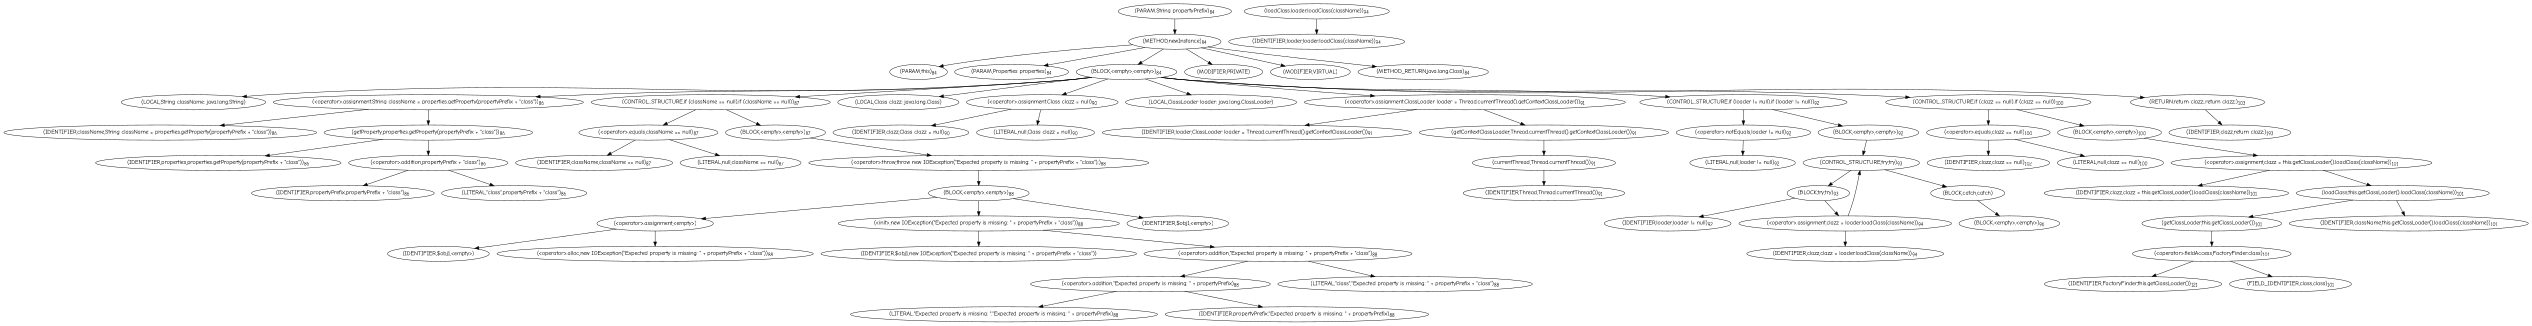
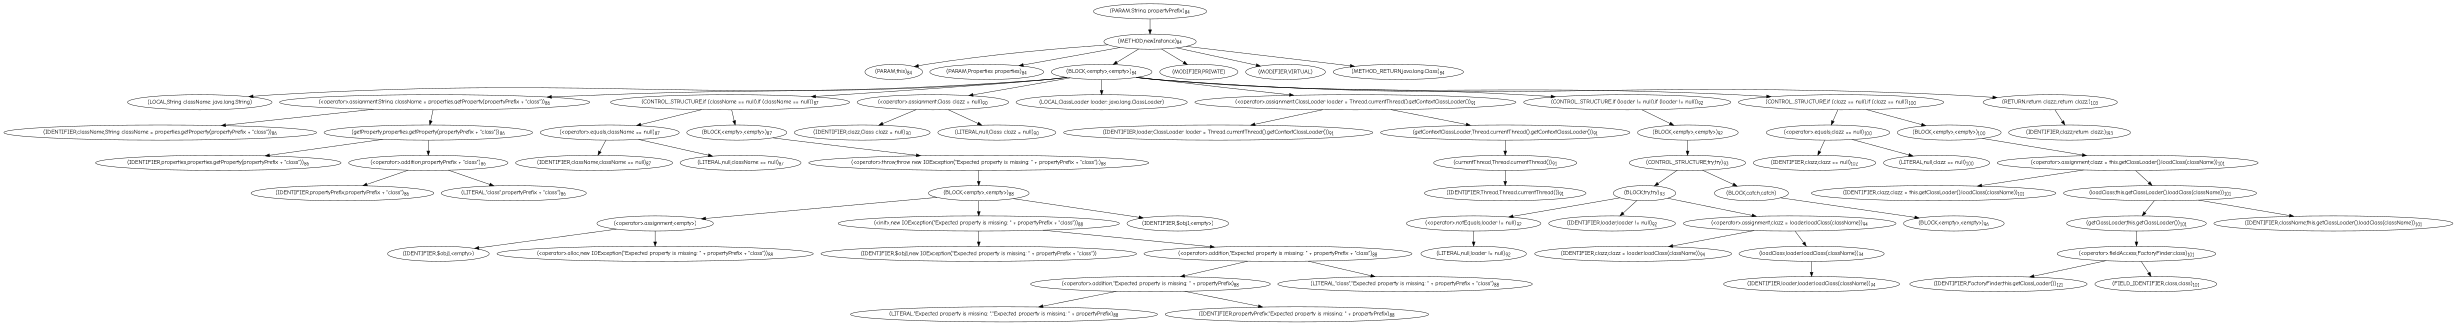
node "(LOCAL,Class clazz: java.lang.Class)": removed
edge "(CONTROL_STRUCTURE,if (loader != null),if (loader != null))" -> "(<operator>.notEquals,loader != null)": now "(BLOCK,try,try)" -> "(<operator>.notEquals,loader != null)"
edge "(<operator>.assignment,clazz = loader.loadClass(className))" -> "(CONTROL_STRUCTURE,try,try)": now "(<operator>.assignment,clazz = loader.loadClass(className))" -> "(loadClass,loader.loadClass(className))"
